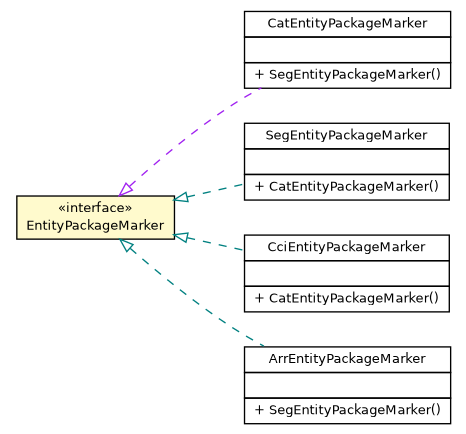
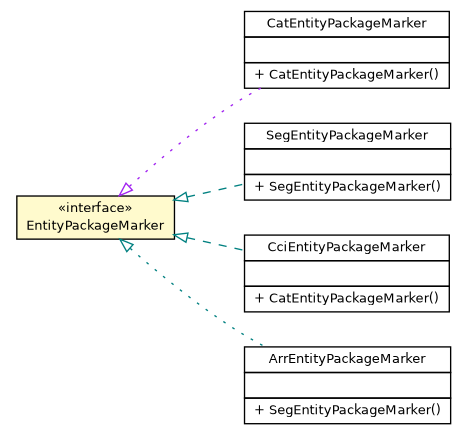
node "CatEntityPackageMarker": text "+ SegEntityPackageMarker()" -> "+ CatEntityPackageMarker()"
edge "CatEntityPackageMarker" -> "EntityPackageMarker": style dashed -> dotted
node "SegEntityPackageMarker": text "+ CatEntityPackageMarker()" -> "+ SegEntityPackageMarker()"
edge "ArrEntityPackageMarker" -> "EntityPackageMarker": style dashed -> dotted
